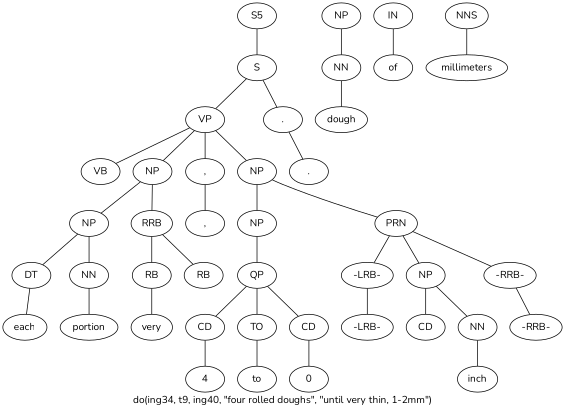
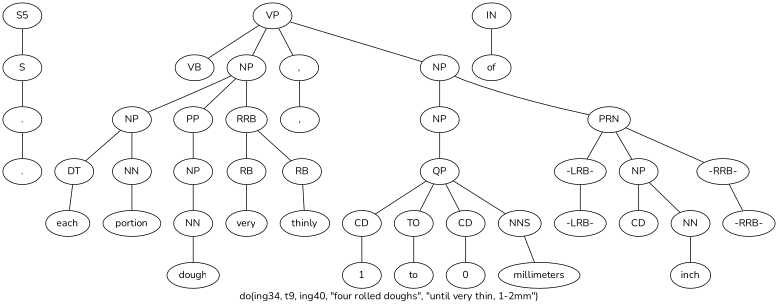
edge "S" -- "VP": removed
node "PP": added
edge "QP" -- "NNS": added
node "thinly": added
node "4": label "4" -> "1"
